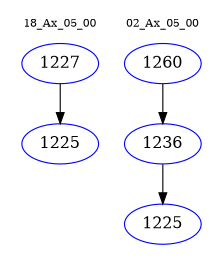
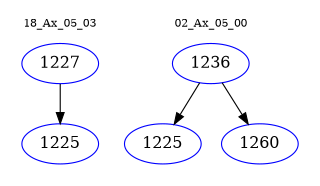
cluster "18_Ax_05_00": label "18_Ax_05_00" -> "18_Ax_05_03"
edge "1260" -> "1236": reversed
